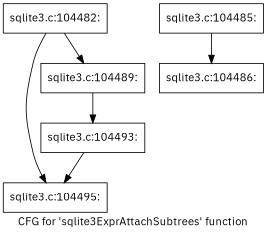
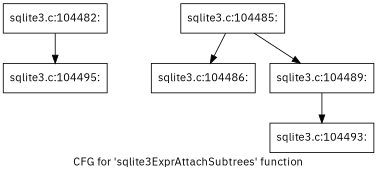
edge "sqlite3.c:104482:" -> "sqlite3.c:104489:": now "sqlite3.c:104485:" -> "sqlite3.c:104489:"
edge "sqlite3.c:104493:" -> "sqlite3.c:104495:": removed
